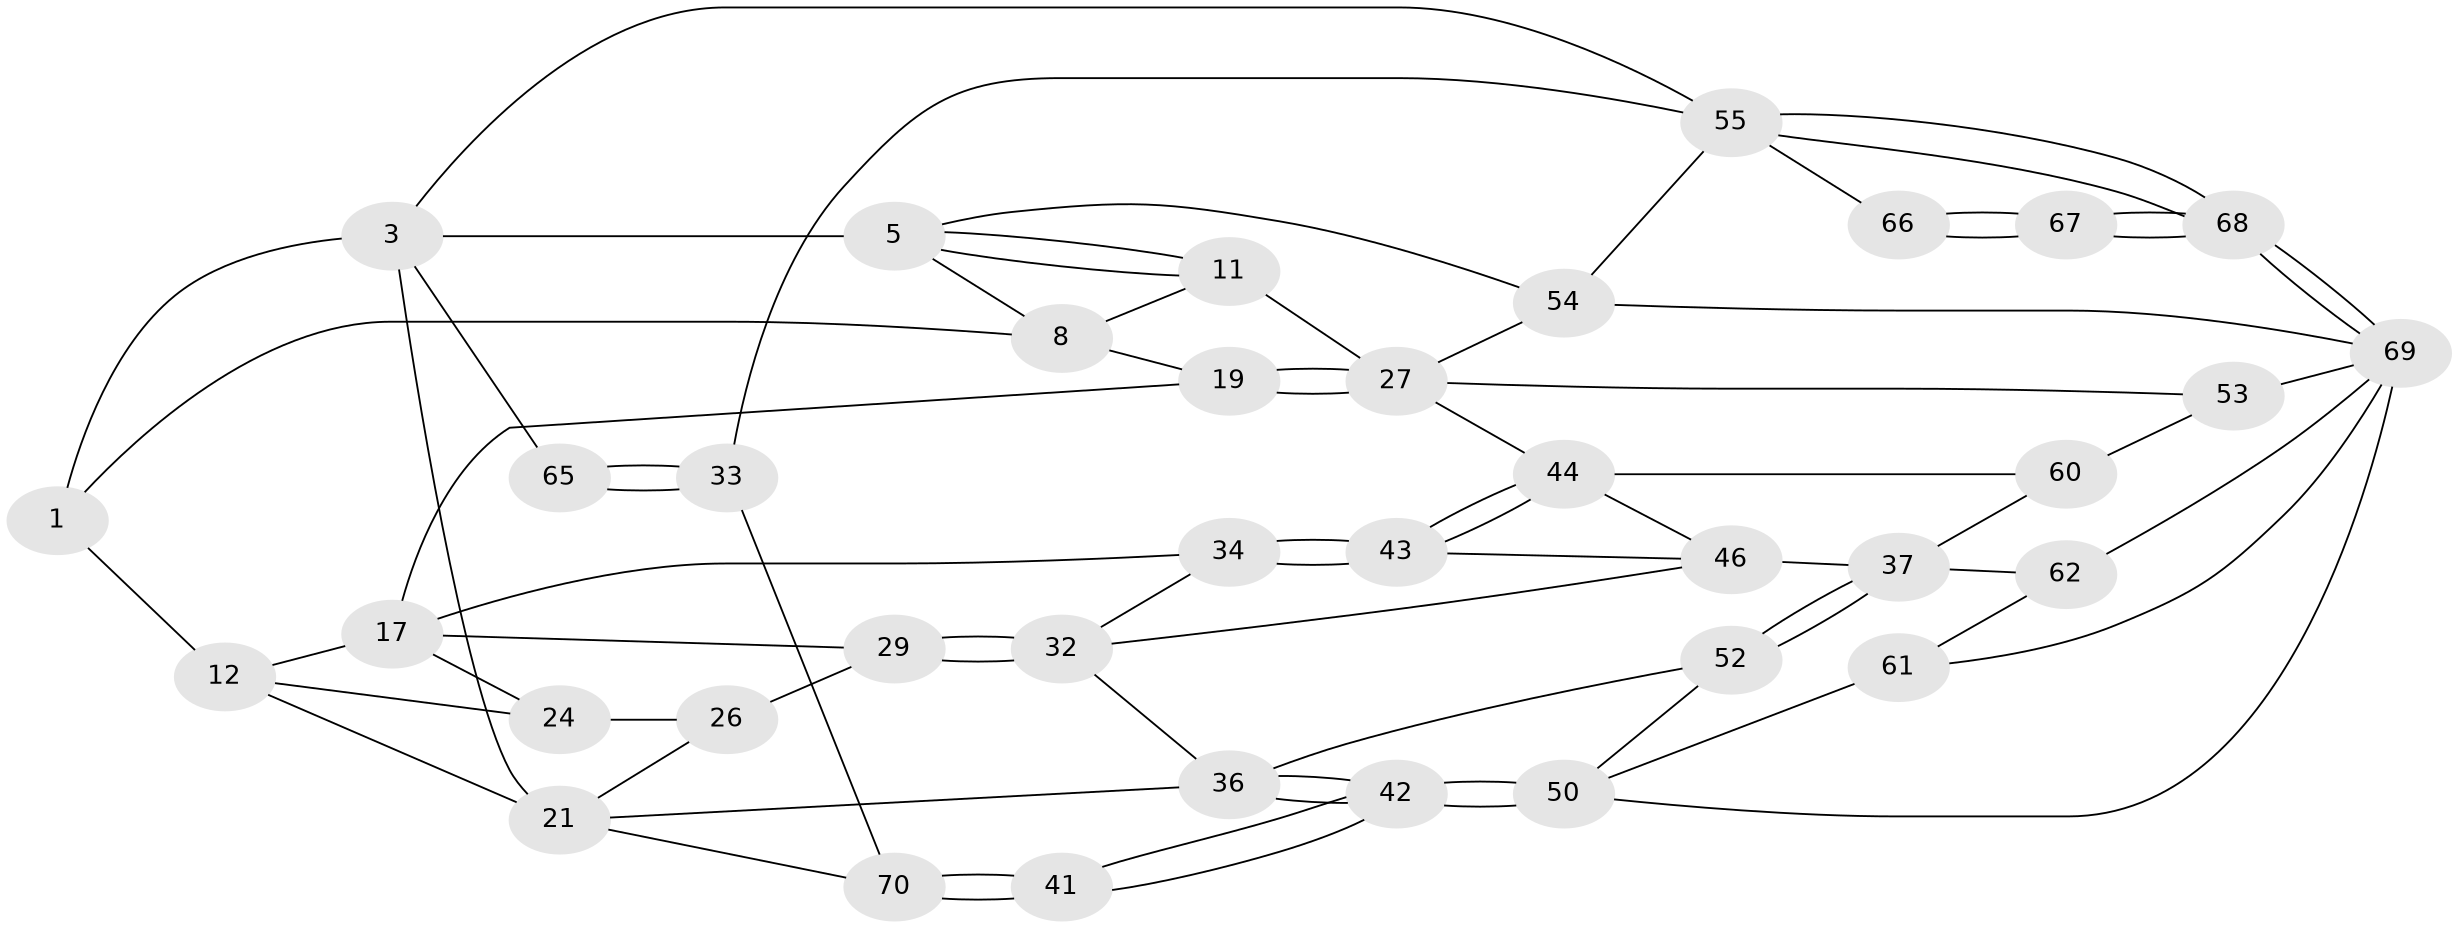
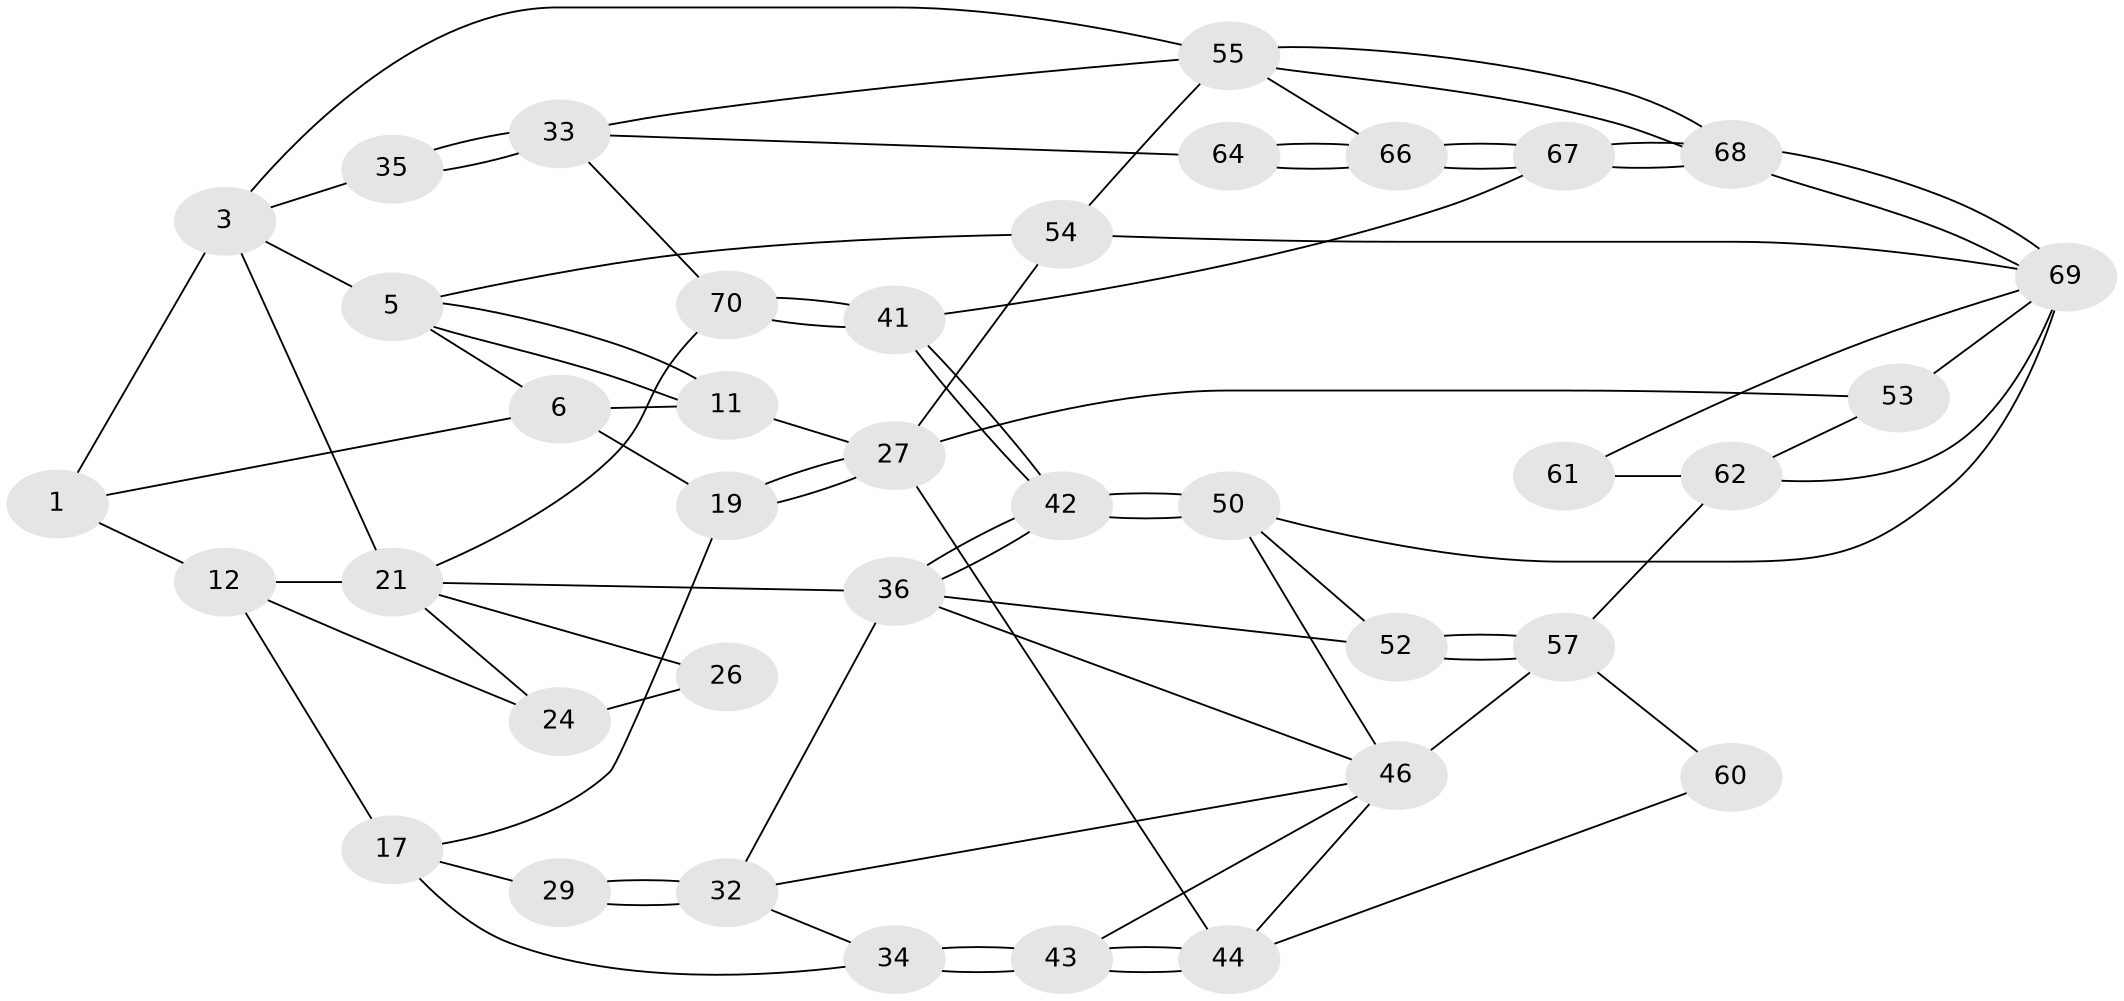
node "64": added
edge "67" -- "41": added
node "8": label "8" -> "6"
edge "53" -- "60": now "53" -- "62"
node "65": label "65" -> "35"
node "37": label "37" -> "57"
edge "17" -- "24": now "21" -- "24"
edge "36" -- "46": added
edge "29" -- "26": removed
edge "61" -- "50": now "46" -- "50"
